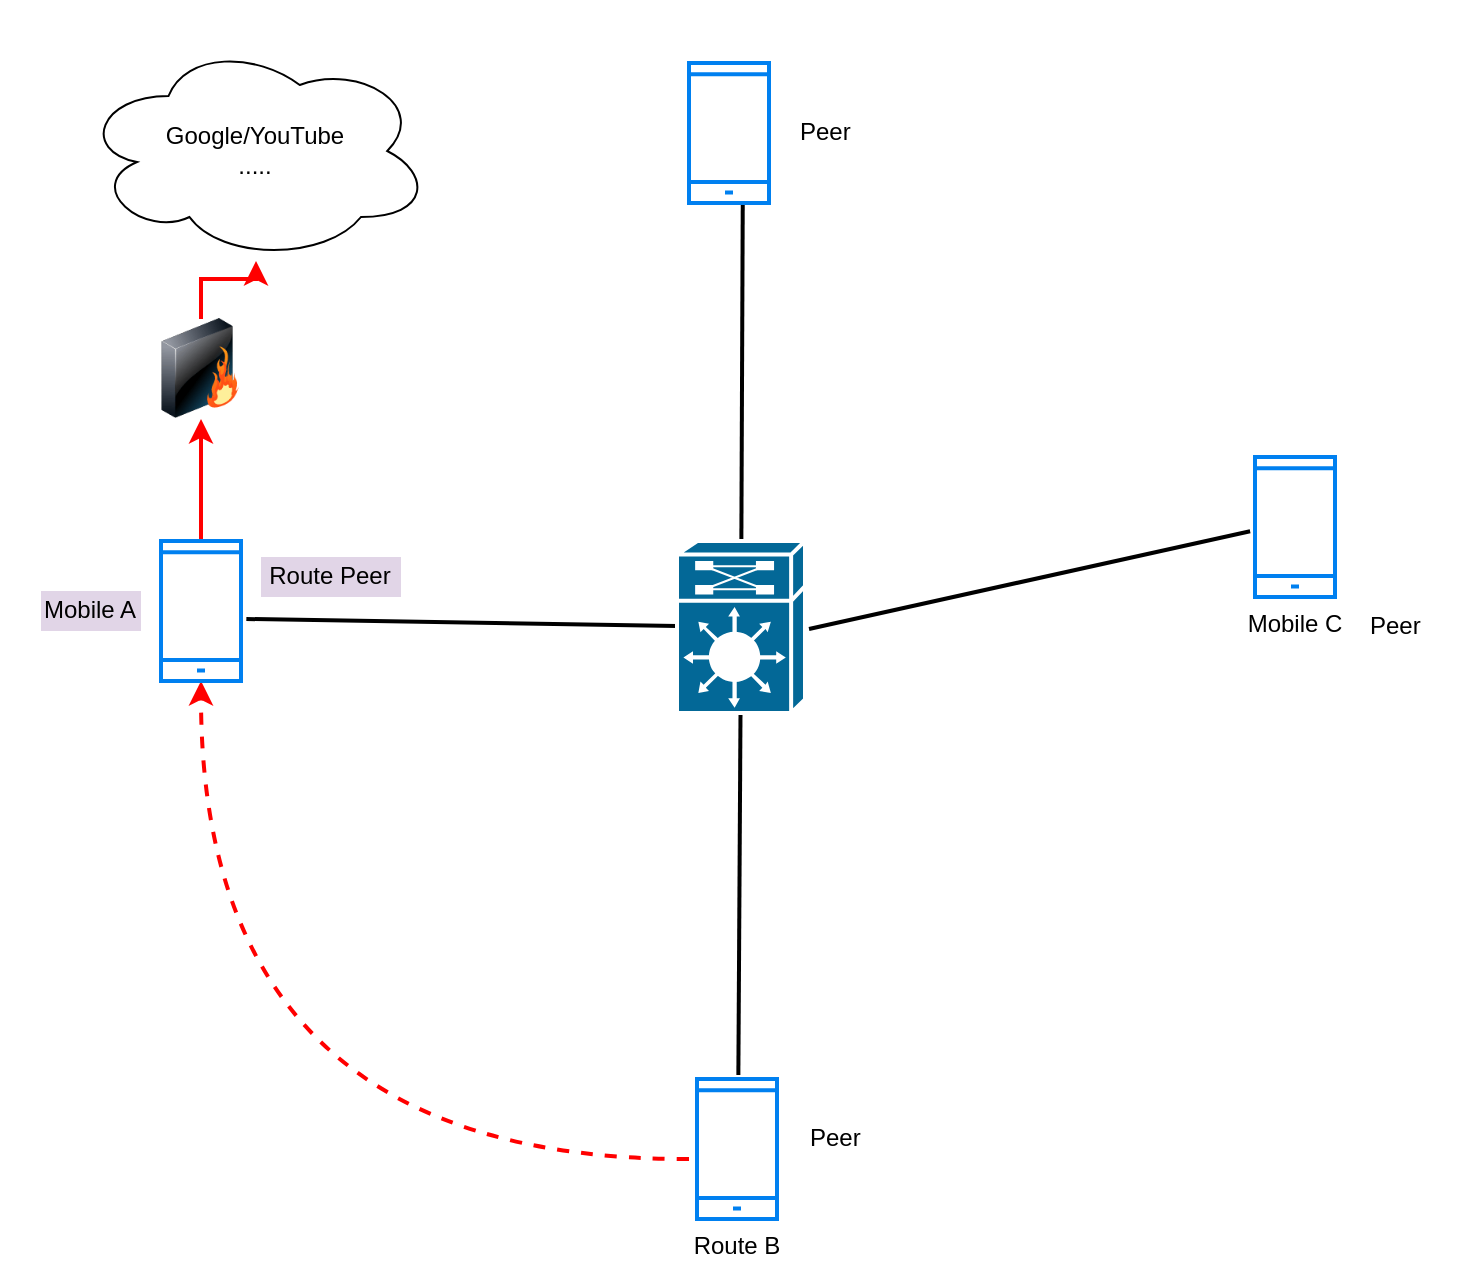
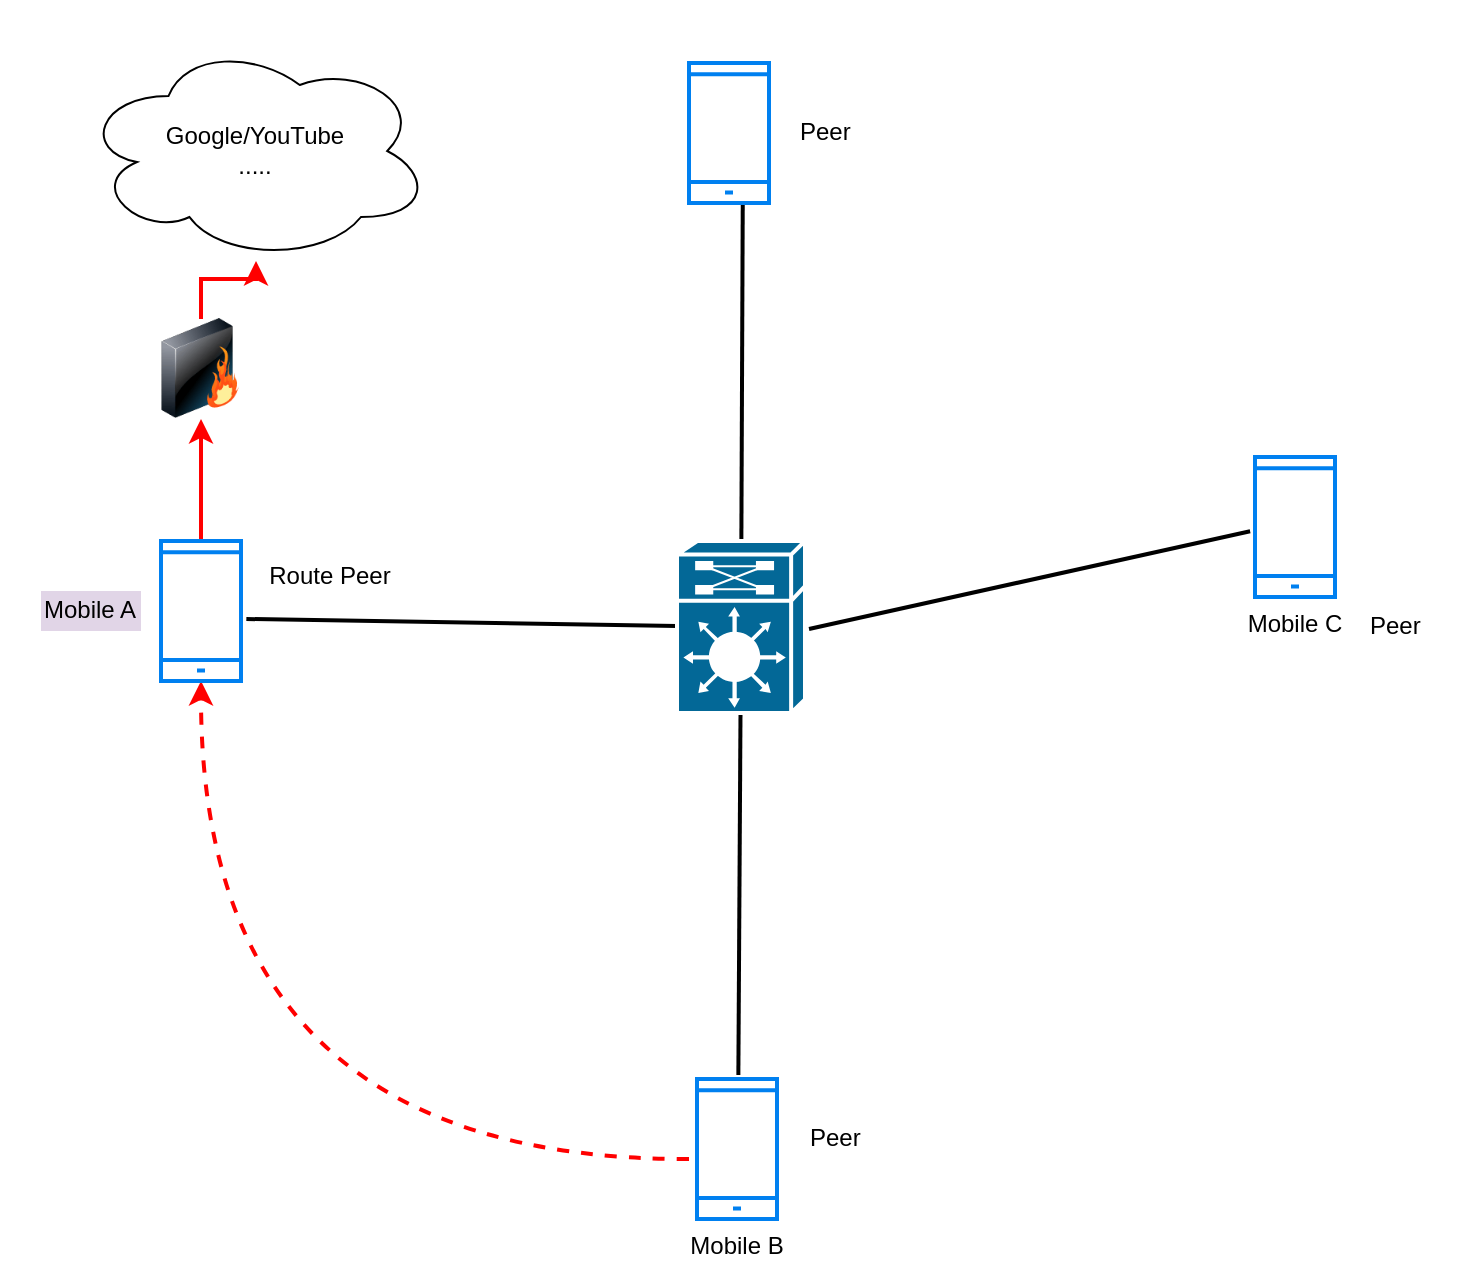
node "Route Peer": fillcolor #e1d5e7 -> #ffffff
node "Route B": label "Route B" -> "Mobile B"
